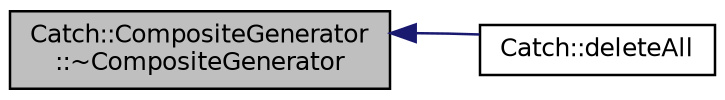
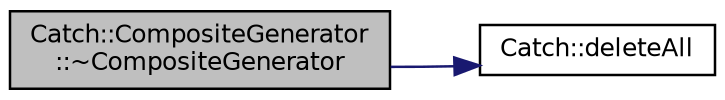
edge "Catch::deleteAll" -> "Catch::CompositeGenerator ::~CompositeGenerator": reversed
